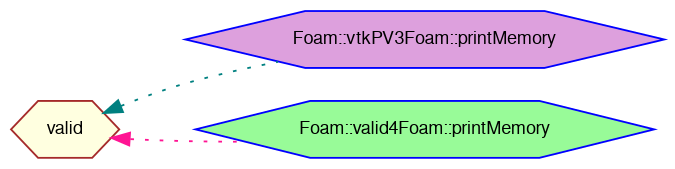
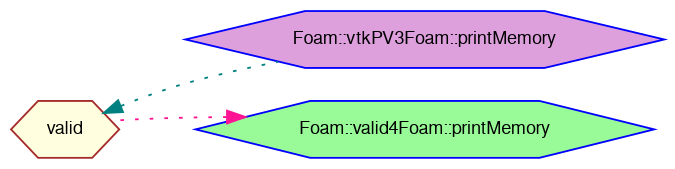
edge "Foam::valid4Foam::printMemory" -> "valid": reversed
